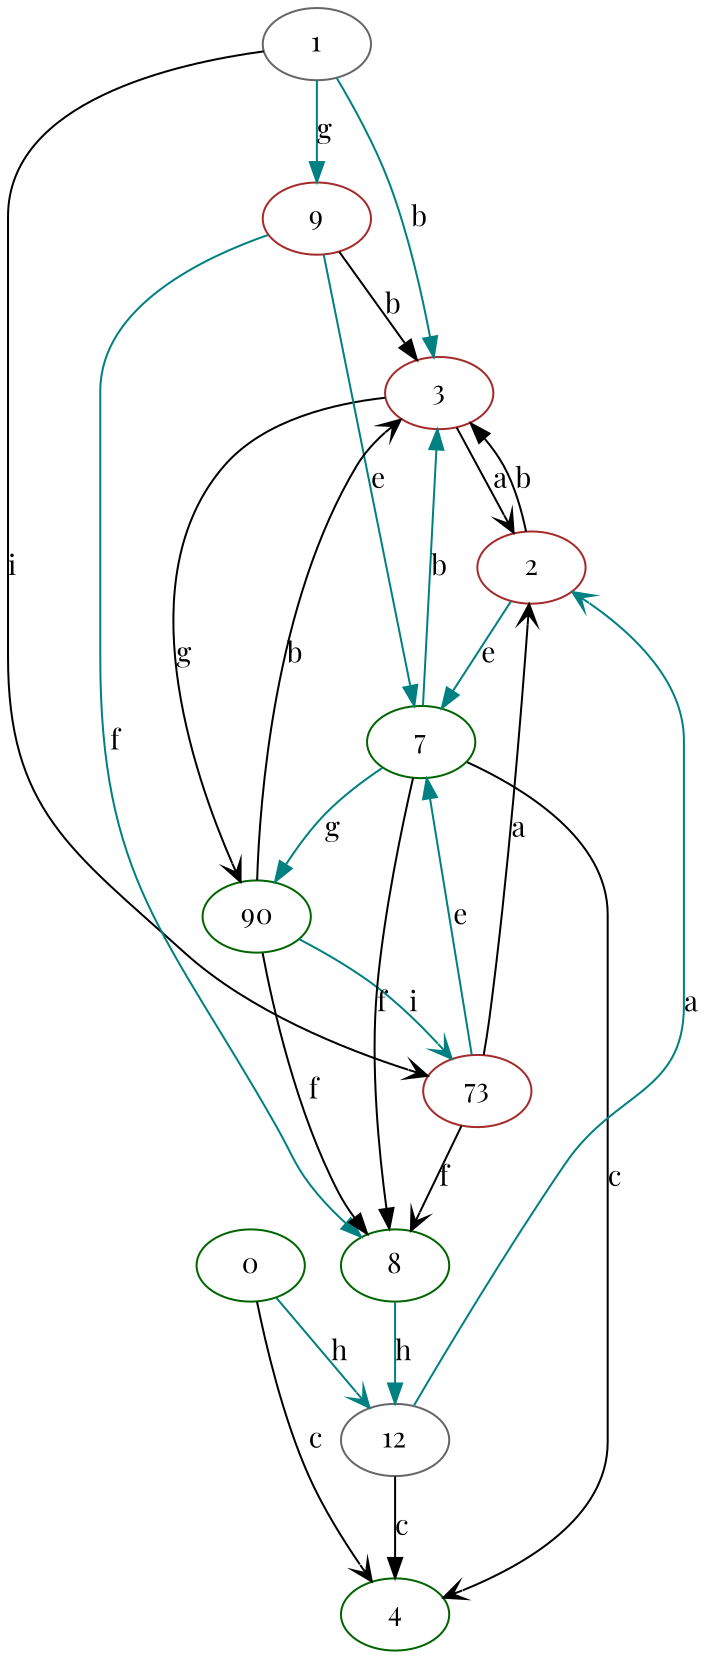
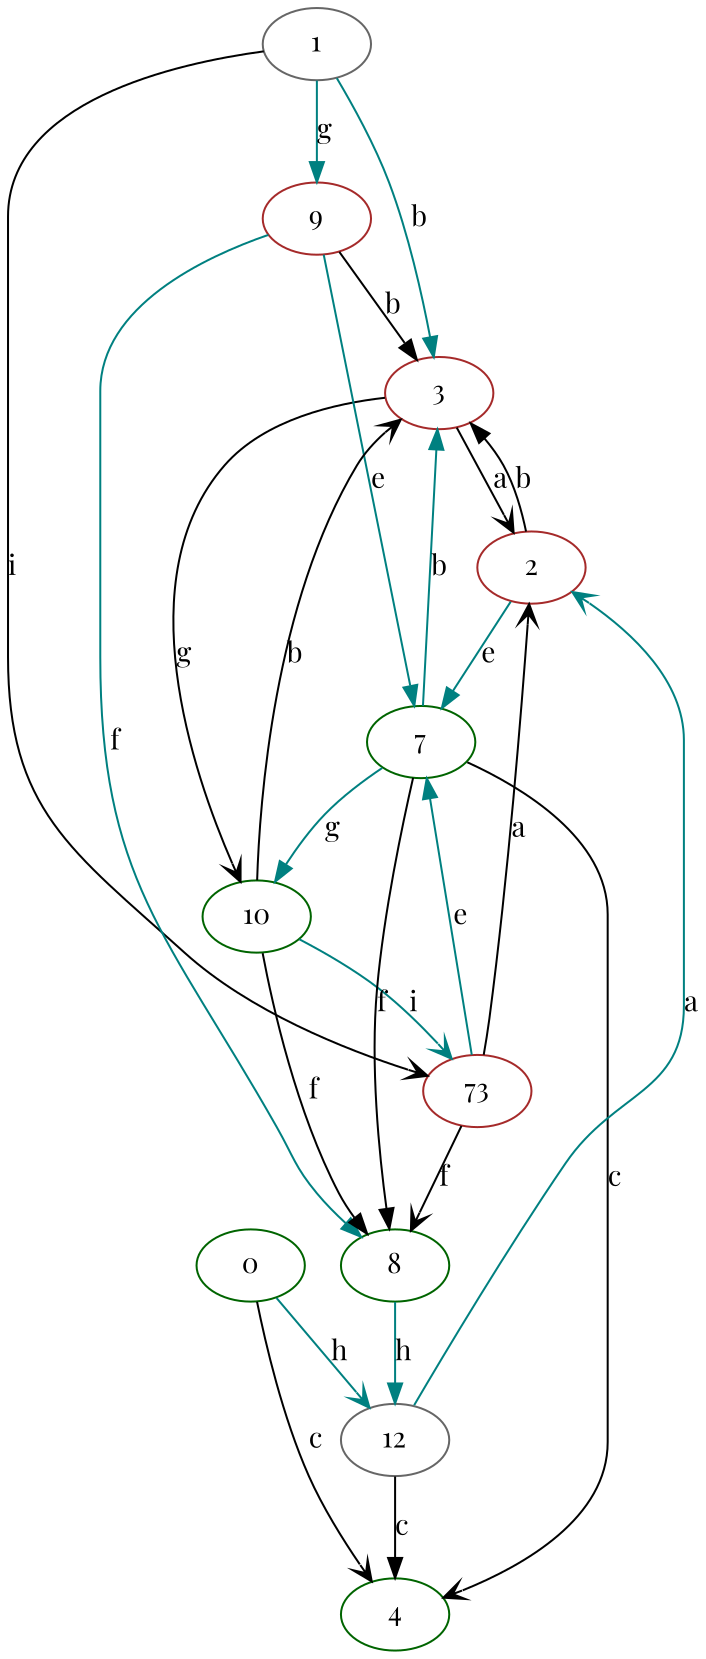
node "90": label "90" -> "10"
